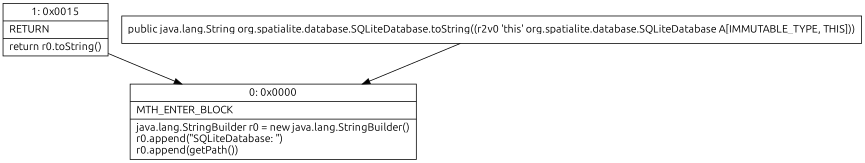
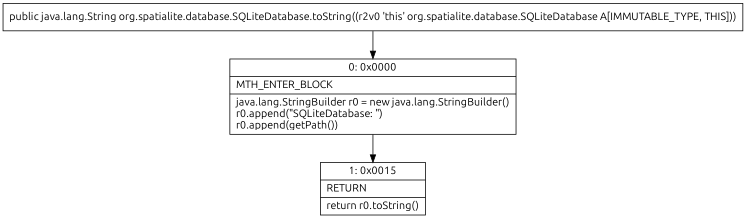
edge "1: 0x0015" -> "0: 0x0000": reversed
